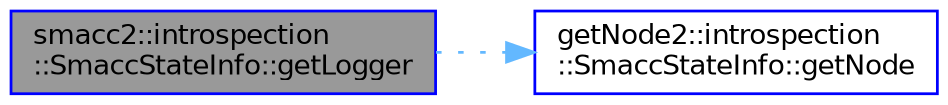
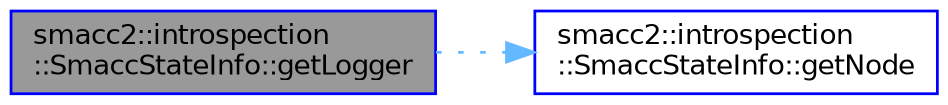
node "getNode2::introspection ::SmaccStateInfo::getNode": label "getNode2::introspection ::SmaccStateInfo::getNode" -> "smacc2::introspection ::SmaccStateInfo::getNode"
